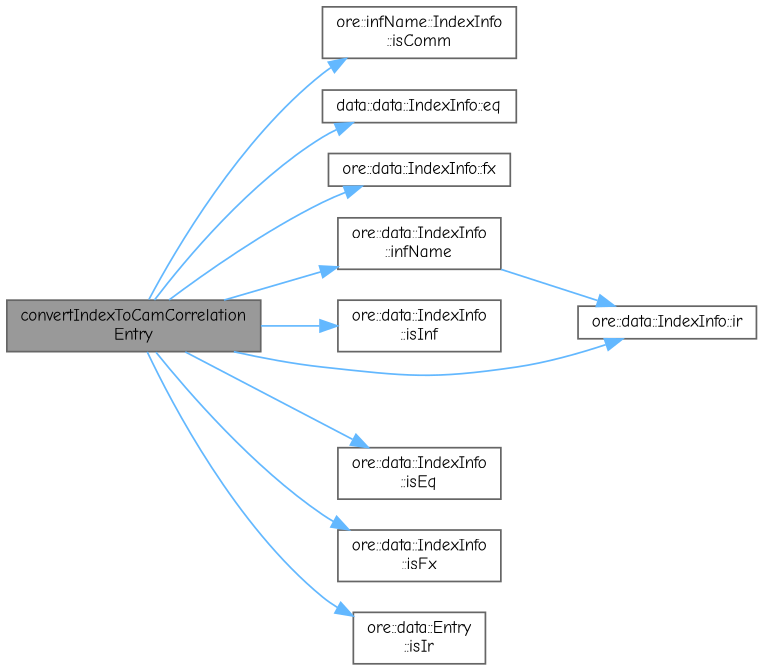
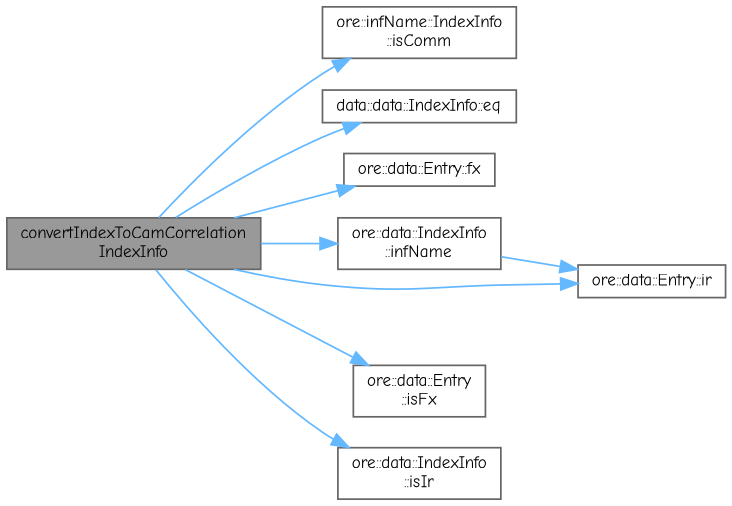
node "ore::data::IndexInfo::fx": label "ore::data::IndexInfo::fx" -> "ore::data::Entry::fx"
node "ore::data::IndexInfo::ir": label "ore::data::IndexInfo::ir" -> "ore::data::Entry::ir"
node "convertIndexToCamCorrelation Entry": label "convertIndexToCamCorrelation Entry" -> "convertIndexToCamCorrelation IndexInfo"
node "ore::data::IndexInfo ::isInf": removed
node "ore::data::IndexInfo ::isEq": removed
node "ore::data::IndexInfo ::isFx": label "ore::data::IndexInfo ::isFx" -> "ore::data::Entry ::isFx"
node "ore::data::Entry ::isIr": label "ore::data::Entry ::isIr" -> "ore::data::IndexInfo ::isIr"
